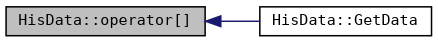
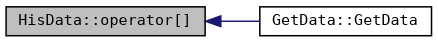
node "HisData::GetData": label "HisData::GetData" -> "GetData::GetData"
